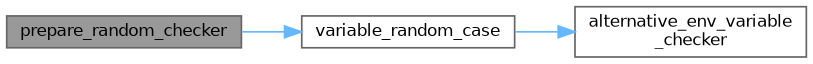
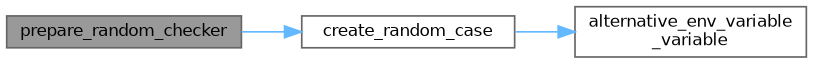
node "variable_random_case": label "variable_random_case" -> "create_random_case"
node "alternative_env_variable _checker": label "alternative_env_variable _checker" -> "alternative_env_variable _variable"
